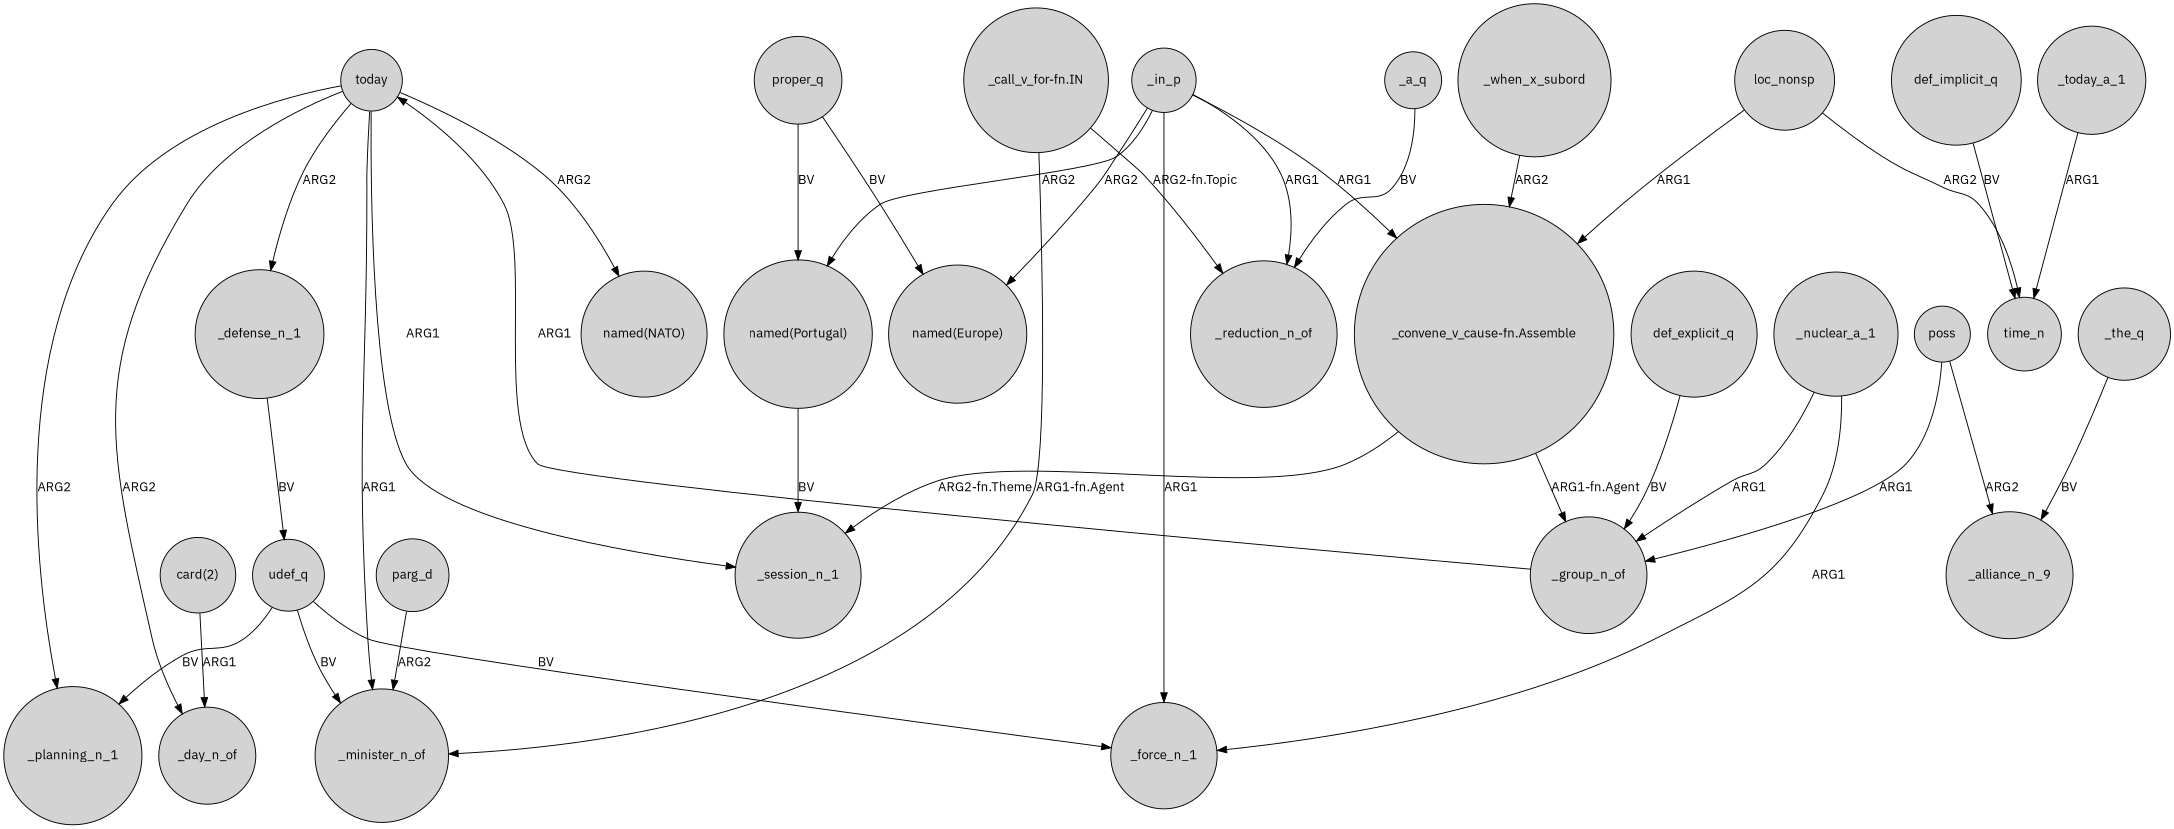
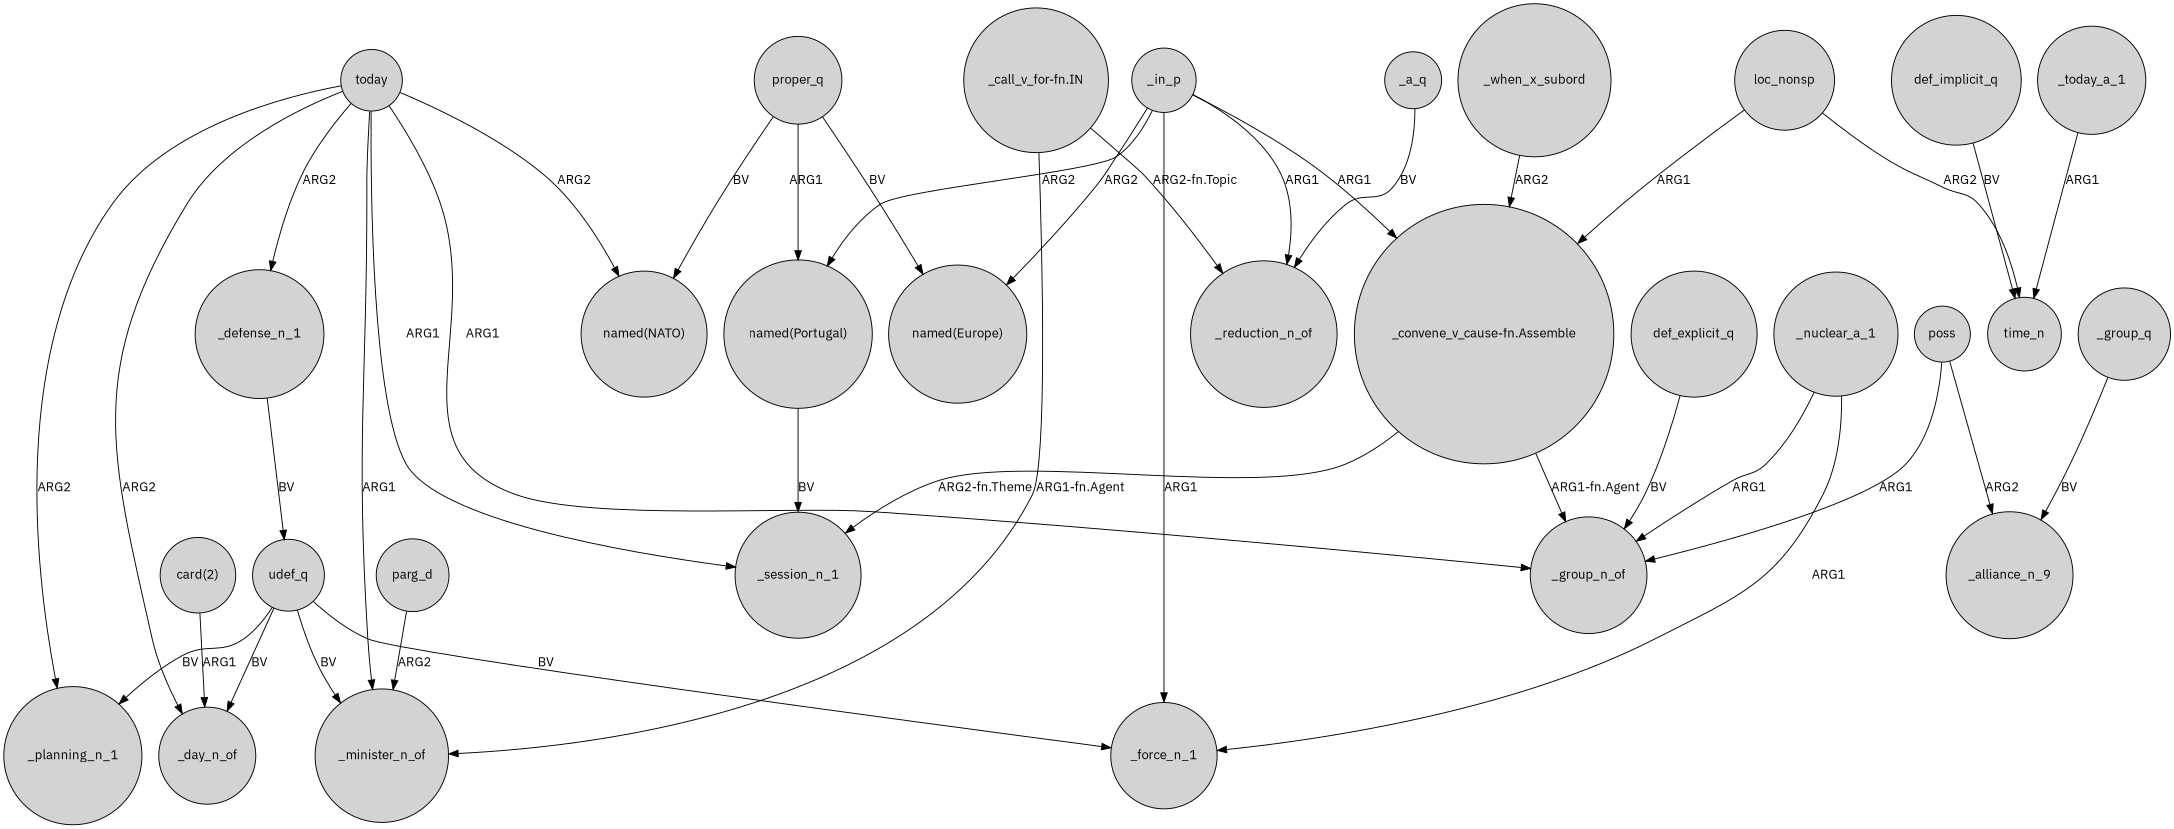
edge "proper_q" -> "named(Portugal)": label "BV" -> "ARG1"
edge "proper_q" -> "named(NATO)": added, label "BV"
node "_the_q": label "_the_q" -> "_group_q"
edge "_group_n_of" -> "today": reversed
edge "udef_q" -> "_day_n_of": added, label "BV"
